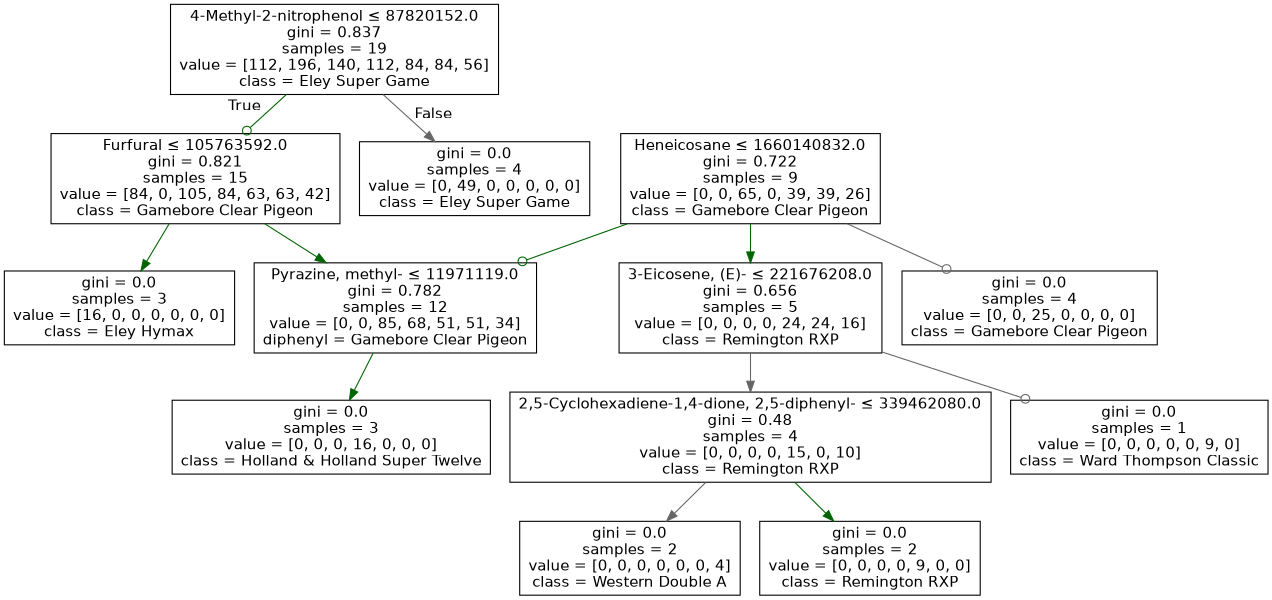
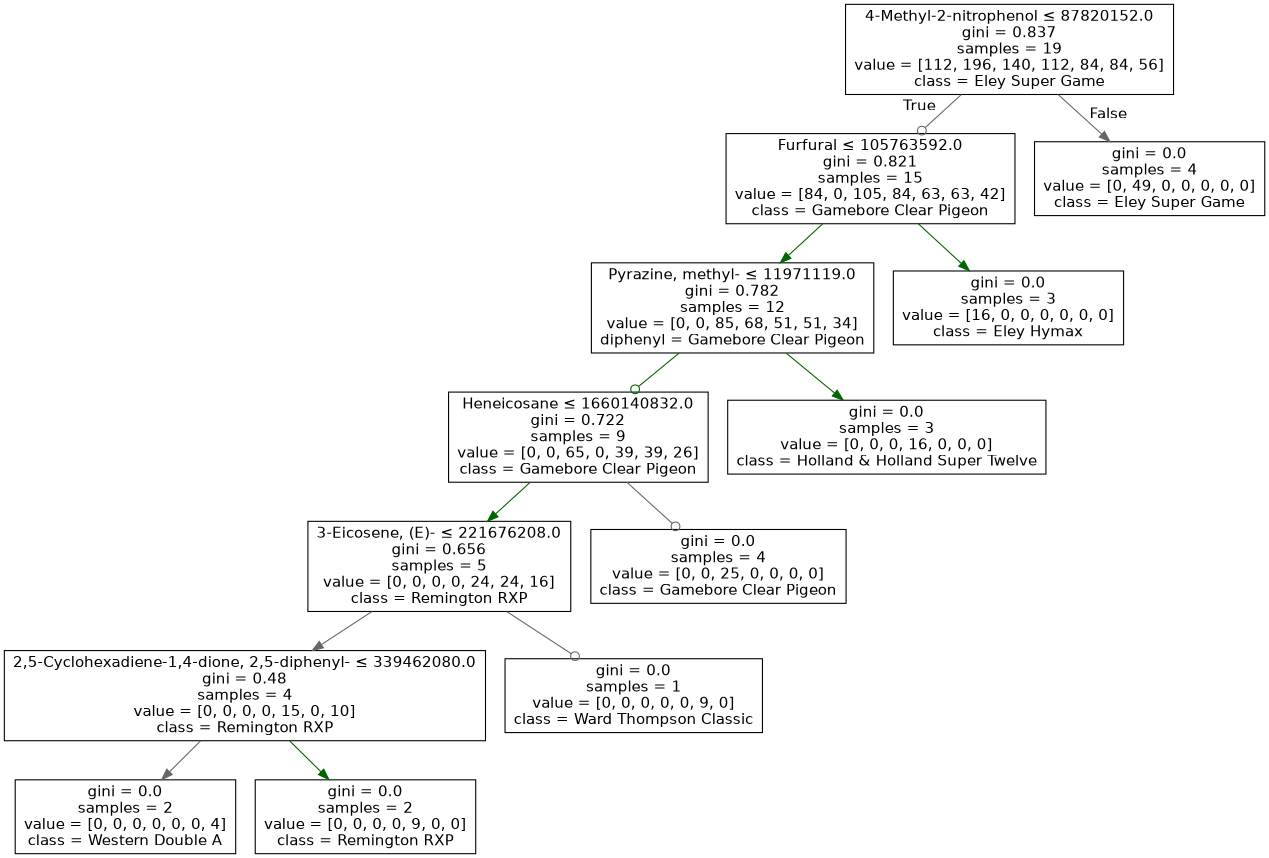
edge "4-Methyl-2-nitrophenol ≤ 87820152.0" -> "Furfural ≤ 105763592.0": color darkgreen -> gray40
edge "Heneicosane ≤ 1660140832.0" -> "Pyrazine, methyl- ≤ 11971119.0": reversed
